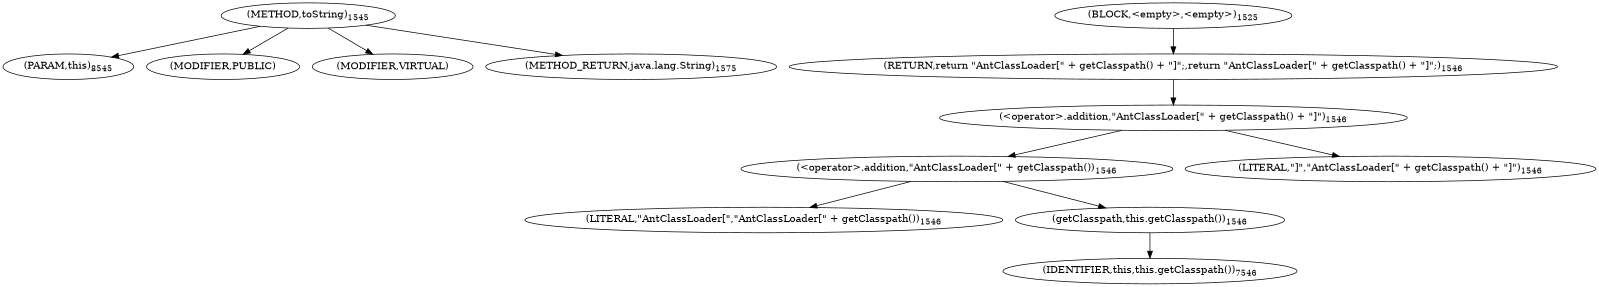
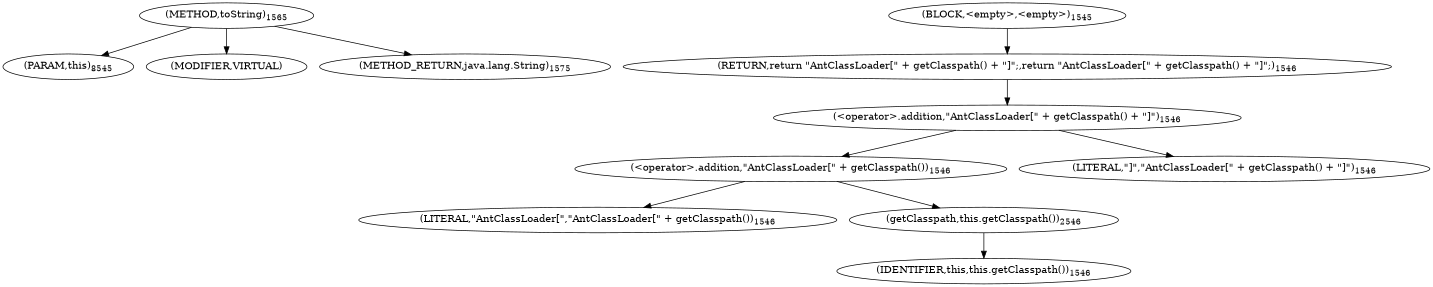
node "(METHOD,toString)": text "1545" -> "1565"
node "(BLOCK,<empty>,<empty>)": text "1525" -> "1545"
node "(MODIFIER,PUBLIC)": removed
node "(getClasspath,this.getClasspath())": text "1546" -> "2546"
node "(IDENTIFIER,this,this.getClasspath())": text "7546" -> "1546"
